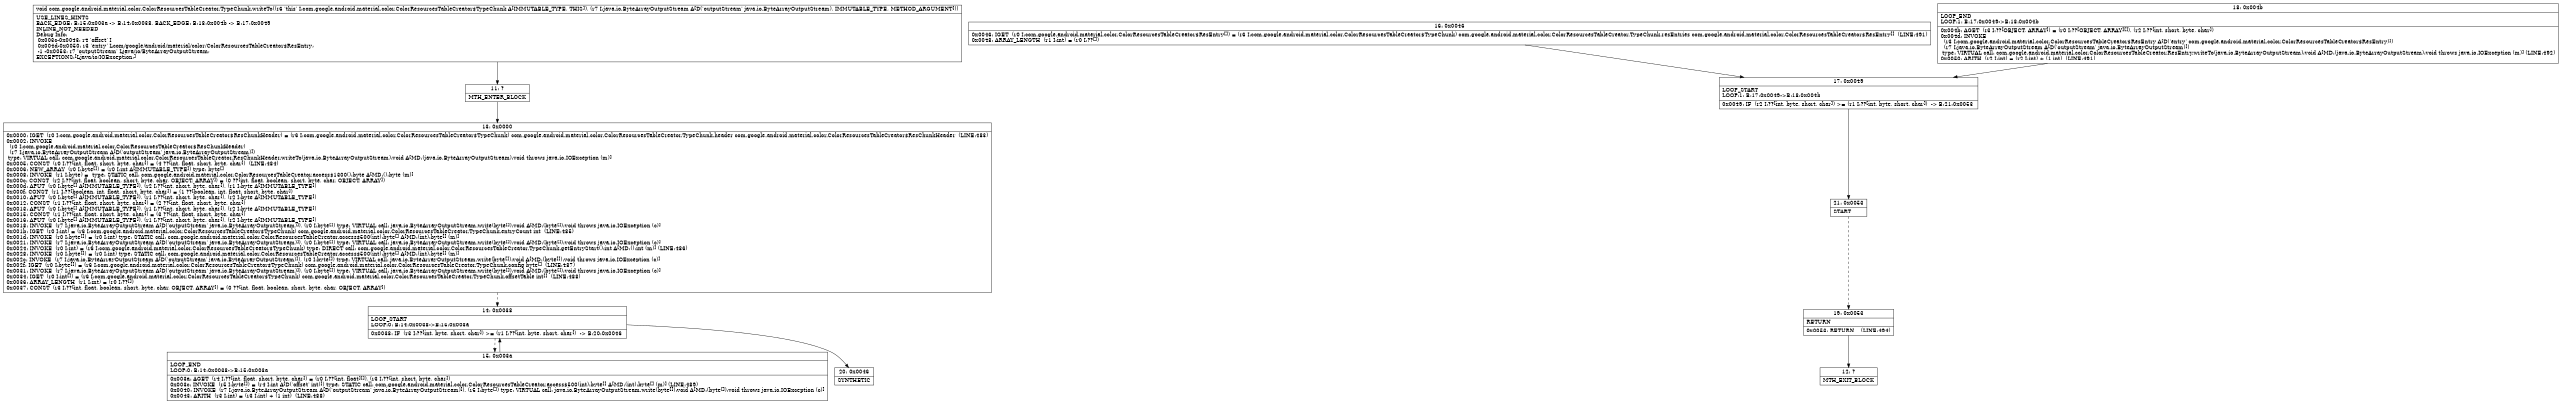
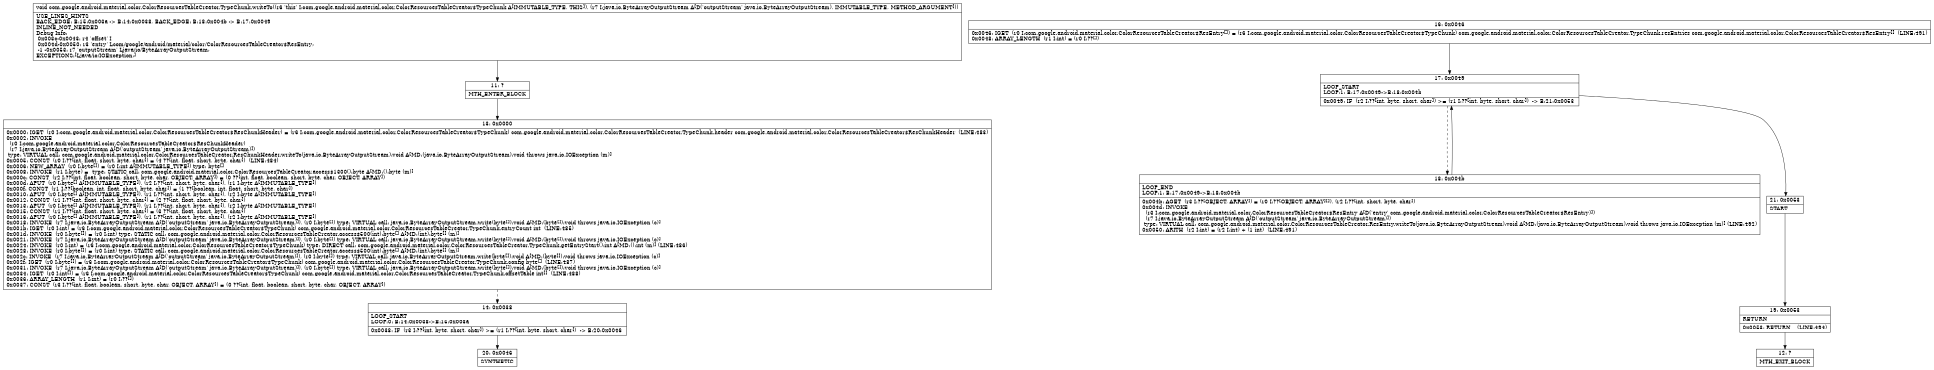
edge "17: 0x0049" -> "18: 0x004b": added
edge "21: 0x0053" -> "19: 0x0053": style dashed -> solid
node "15: 0x003a": removed
